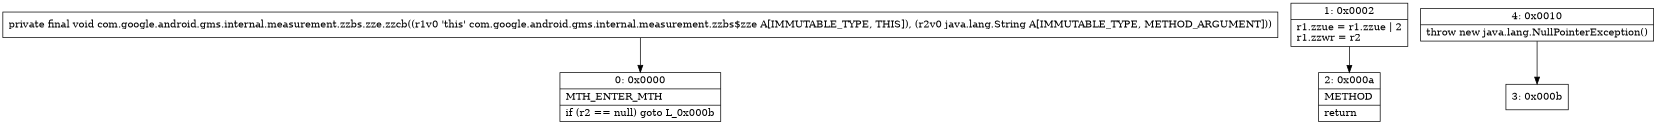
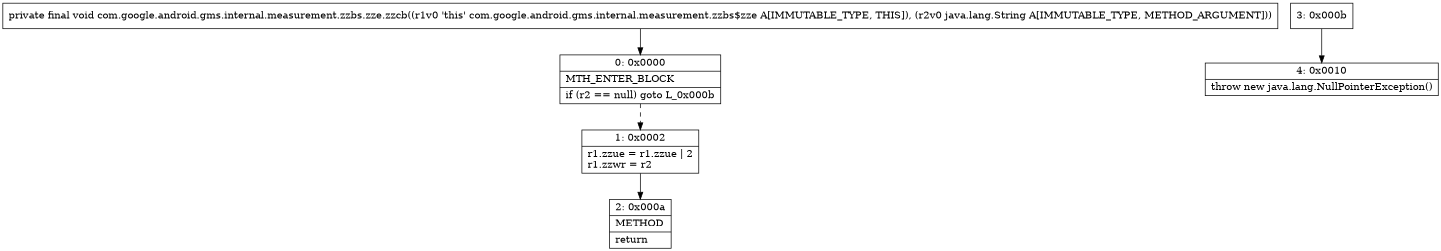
edge "4: 0x0010" -> "3: 0x000b": reversed
node "0: 0x0000": text "MTH_ENTER_MTH" -> "MTH_ENTER_BLOCK"
edge "0: 0x0000" -> "1: 0x0002": added
